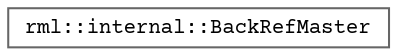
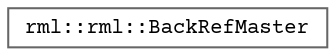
node "rml::internal::BackRefMaster": label "rml::internal::BackRefMaster" -> "rml::rml::BackRefMaster"
